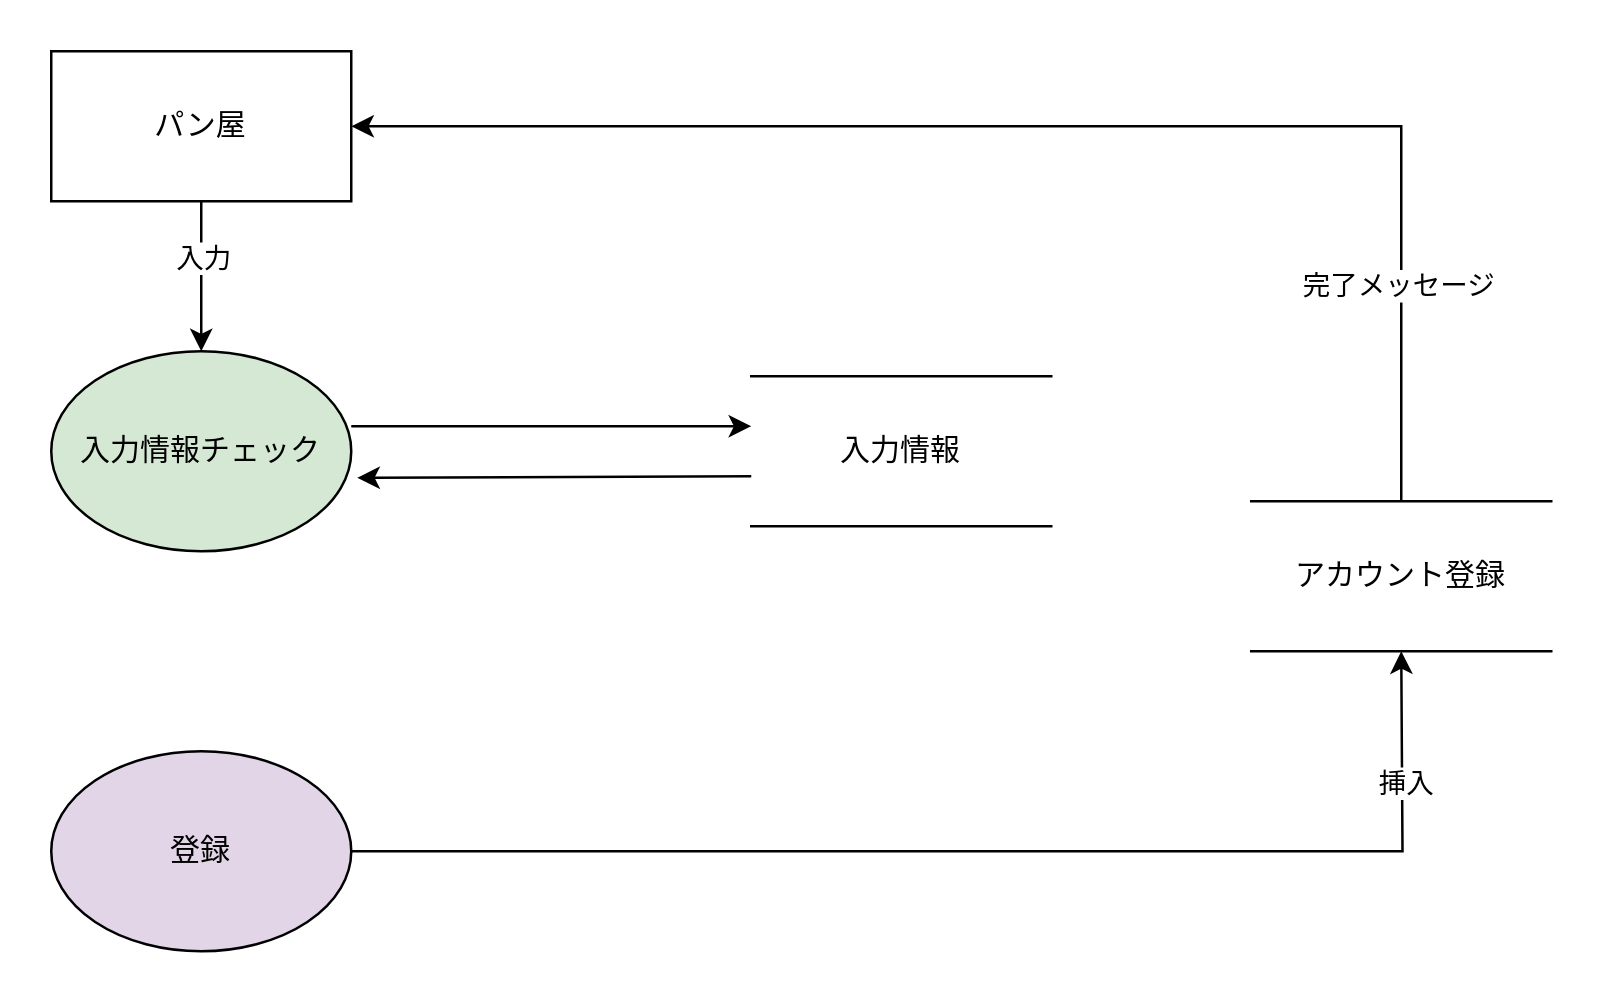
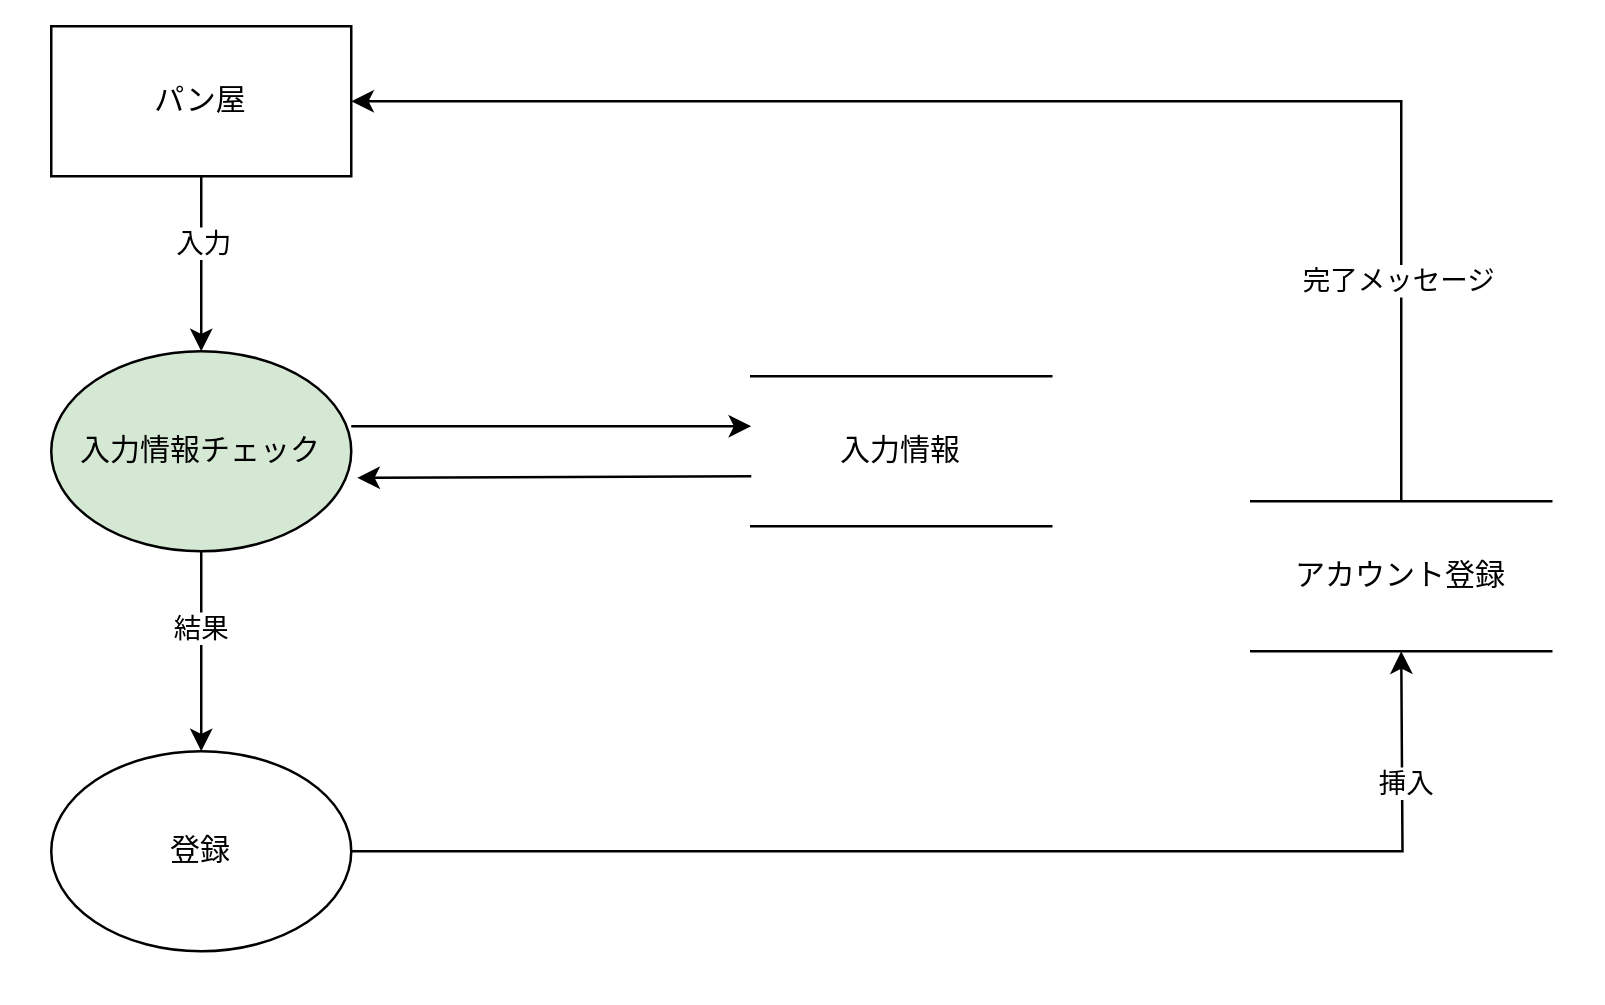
node "パン屋": moved (201, 126) -> (201, 101)
edge "入力情報チェック" -> "登録": added, label "結果"
node "登録": fillcolor #e1d5e7 -> #ffffff
